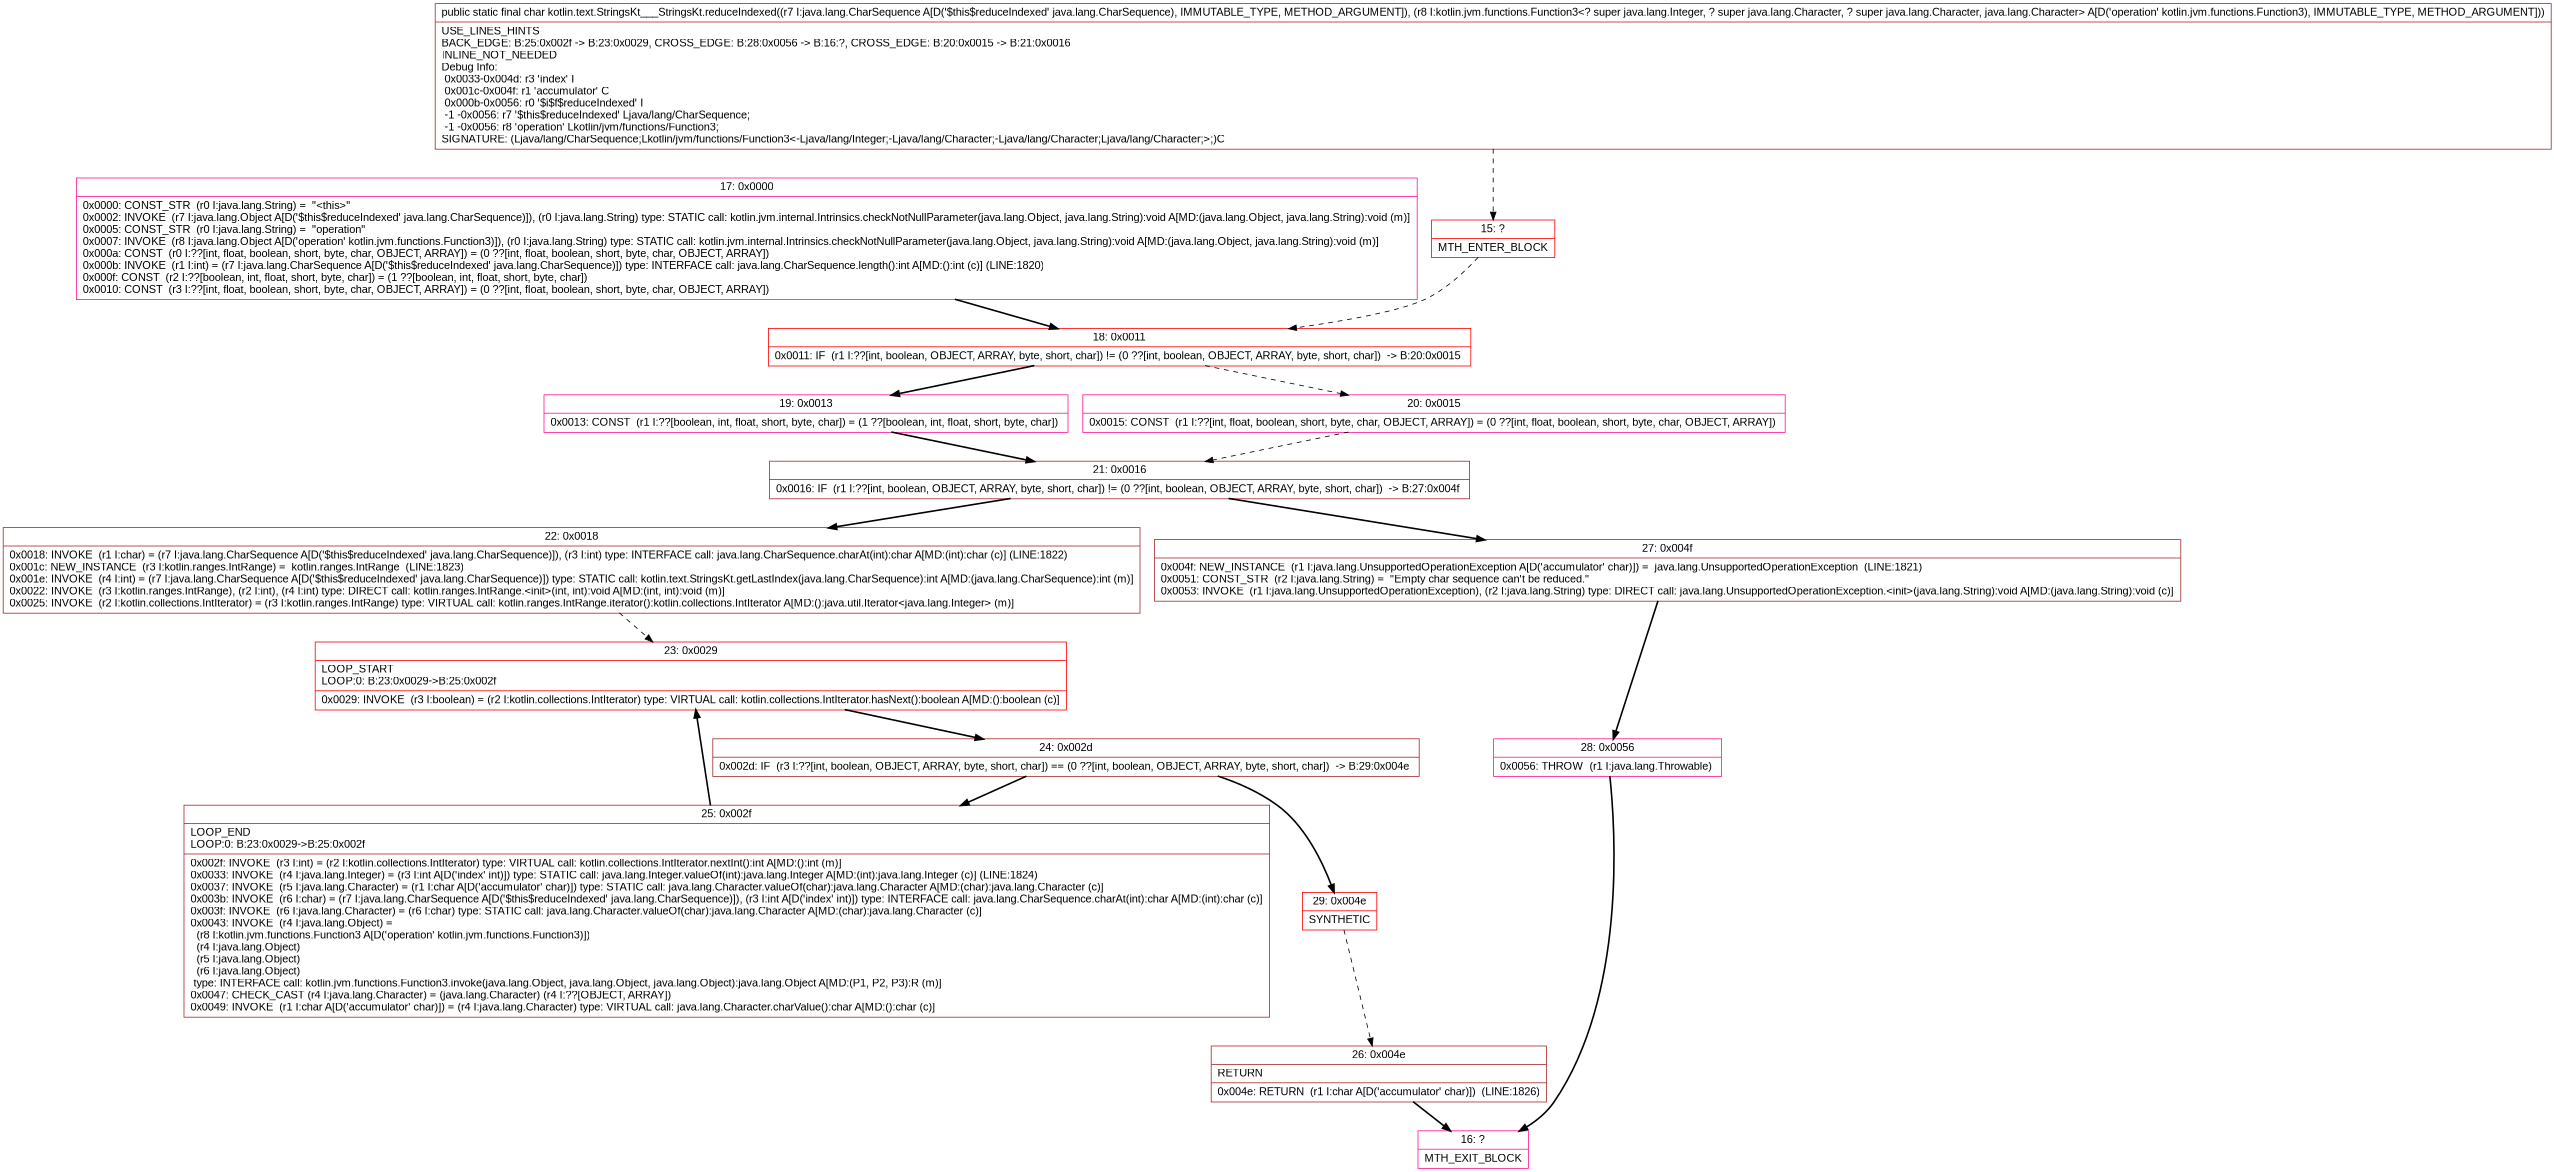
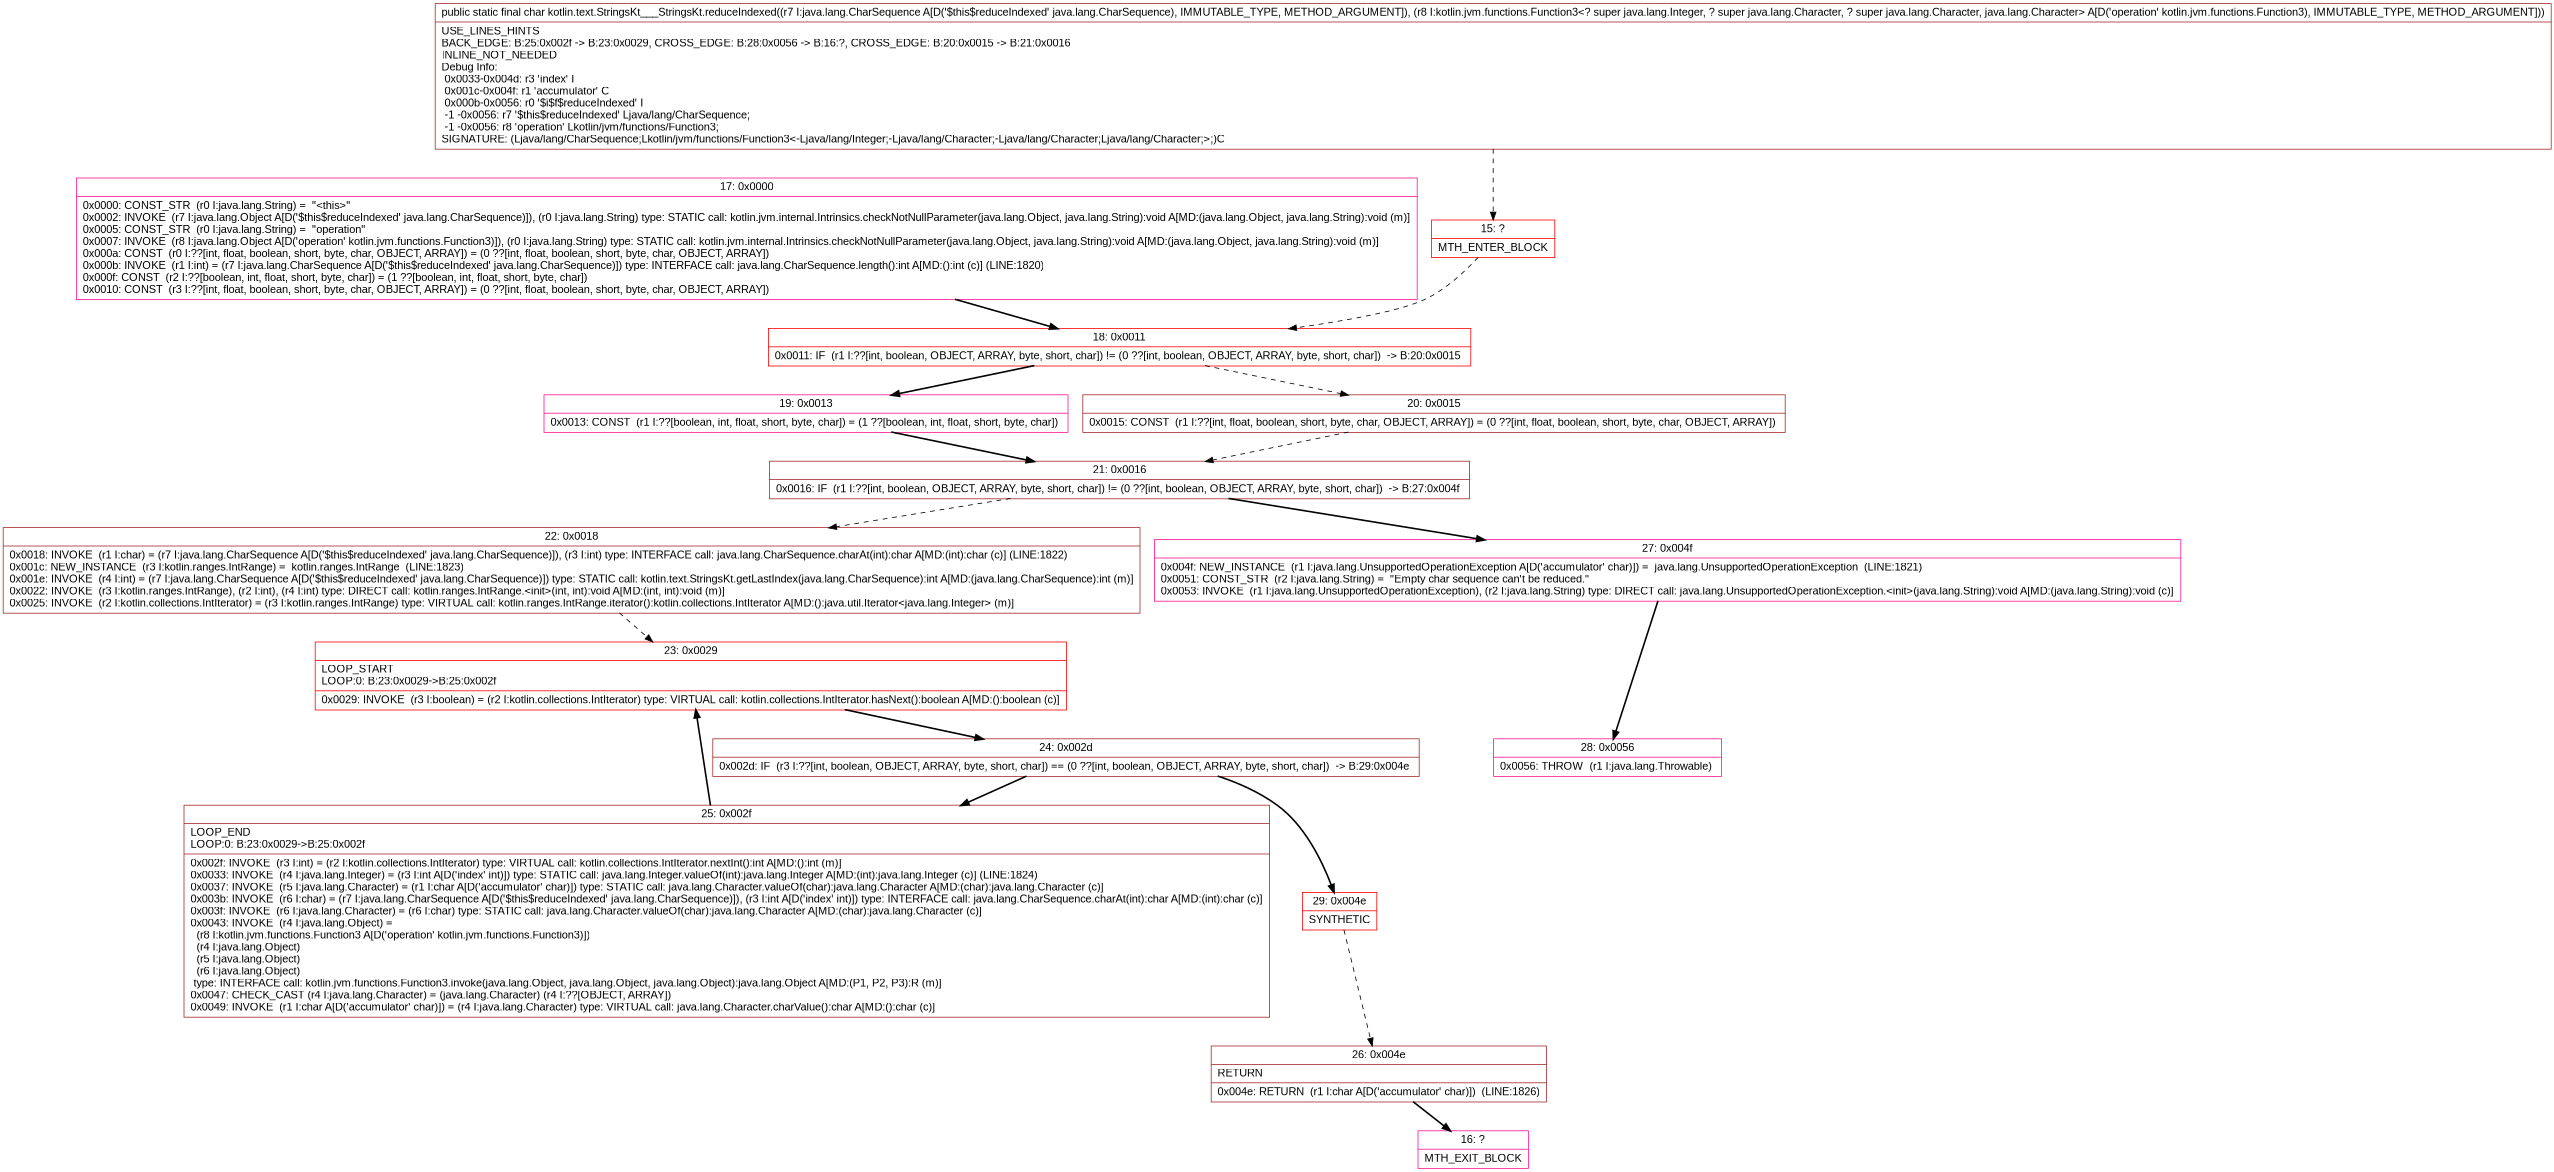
node "20: 0x0015": color deeppink -> brown
edge "21: 0x0016" -> "22: 0x0018": style bold -> dashed
node "27: 0x004f": color brown -> deeppink
edge "28: 0x0056" -> "16: ?": removed
